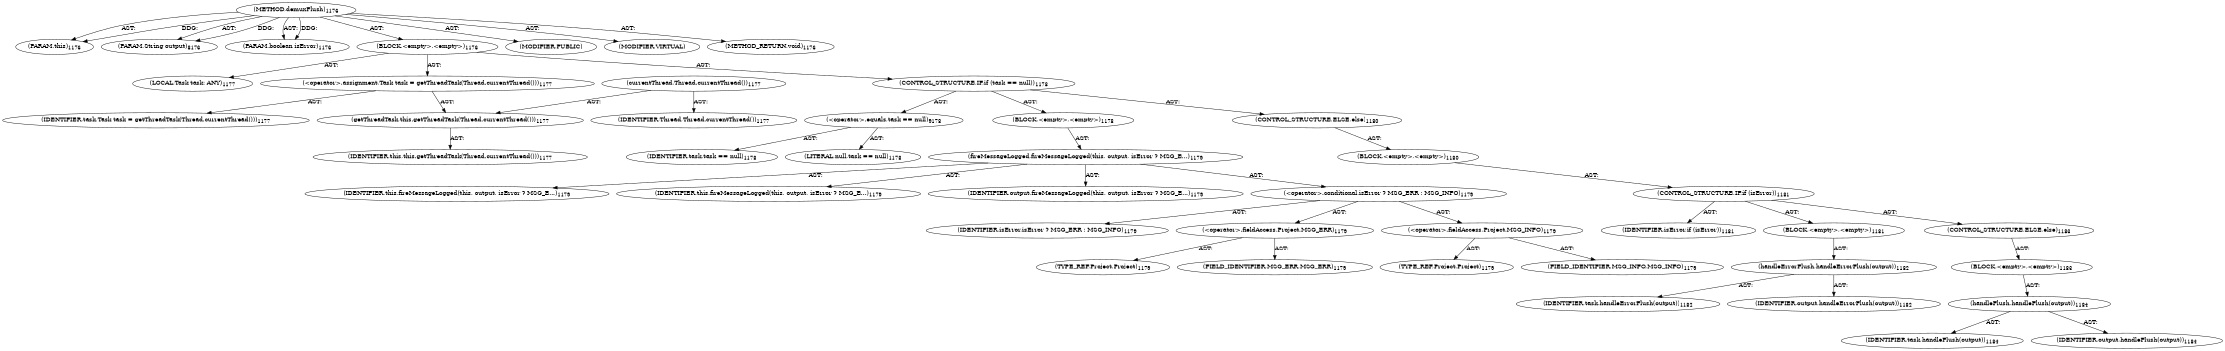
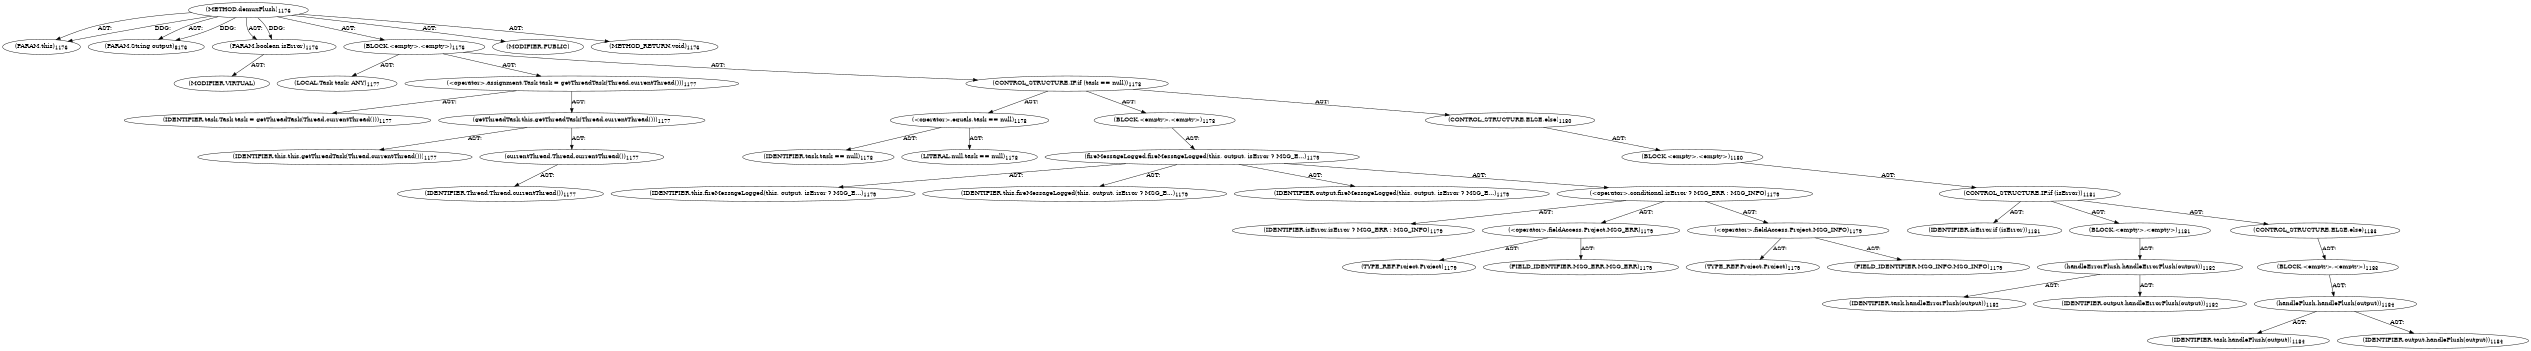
edge "(METHOD,demuxFlush)" -> "(MODIFIER,VIRTUAL)": now "(PARAM,boolean isError)" -> "(MODIFIER,VIRTUAL)"
edge "(currentThread,Thread.currentThread())" -> "(getThreadTask,this.getThreadTask(Thread.currentThread()))": reversed
node "(<operator>.equals,task == null)": text "9178" -> "1178"
